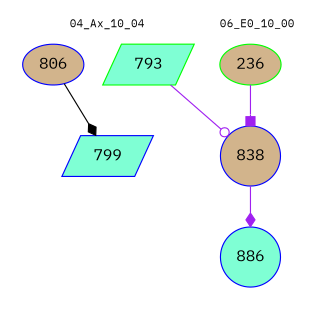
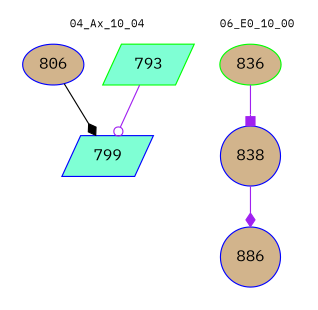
node "236": label "236" -> "836"
edge "793" -> "838": now "793" -> "799"
node "886": fillcolor aquamarine -> tan
